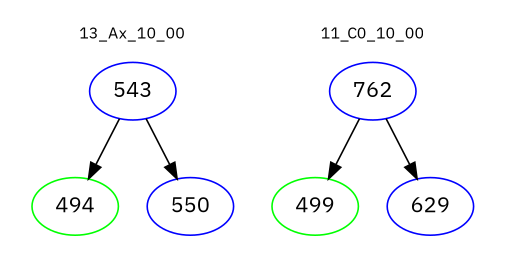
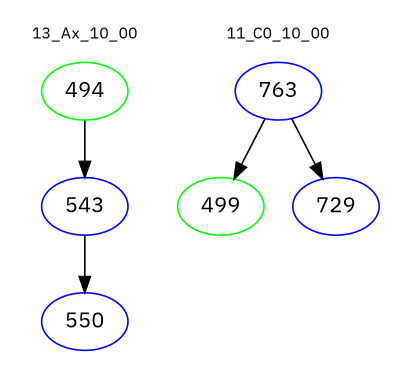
node "762": label "762" -> "763"
edge "543" -> "494": reversed
node "629": label "629" -> "729"
